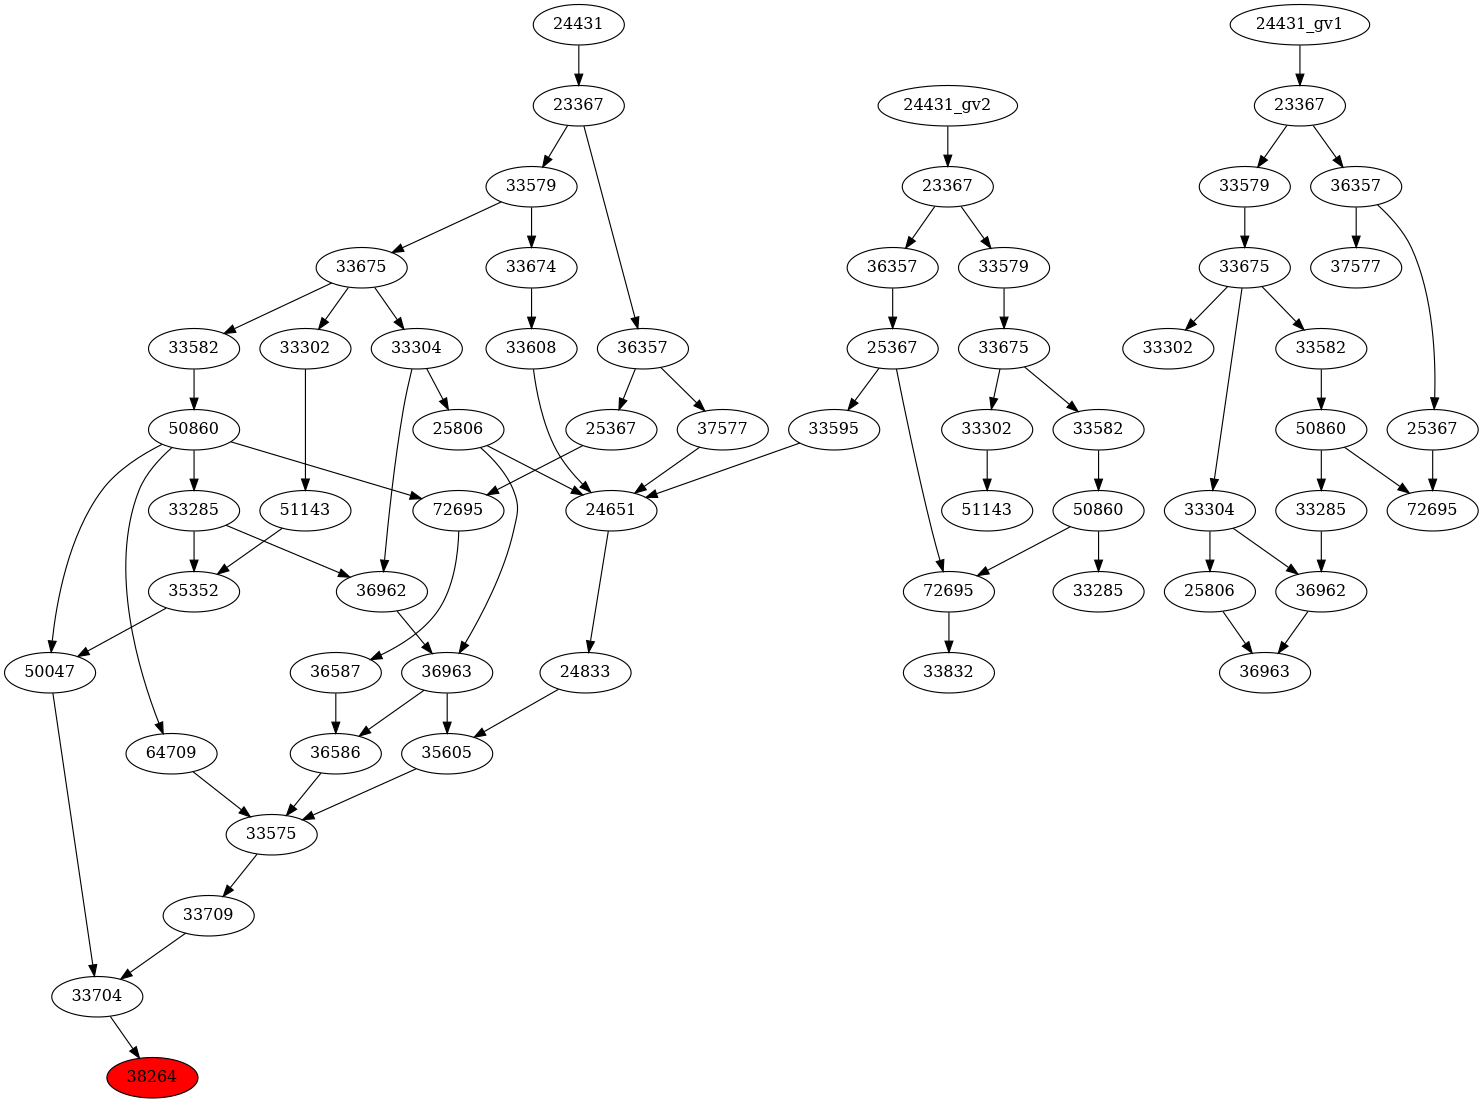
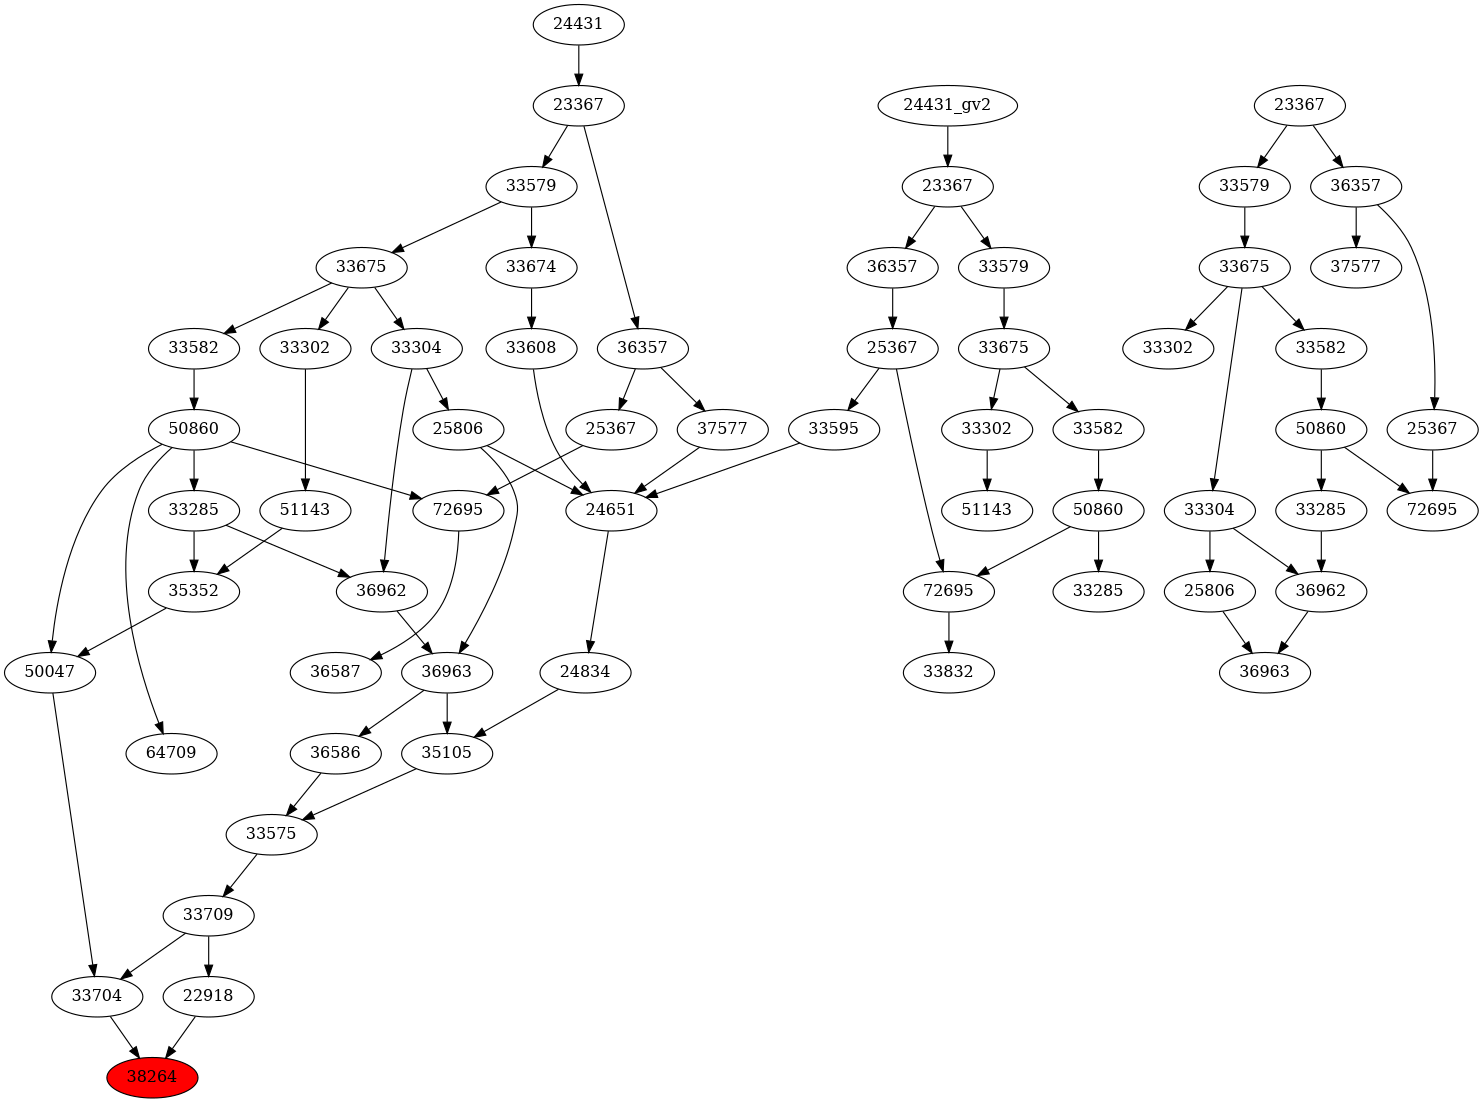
node "24431_gv1": removed
node "24833": label "24833" -> "24834"
edge "36587" -> "36586": removed
node "35605": label "35605" -> "35105"
edge "64709" -> "33575": removed
node "22918": added
